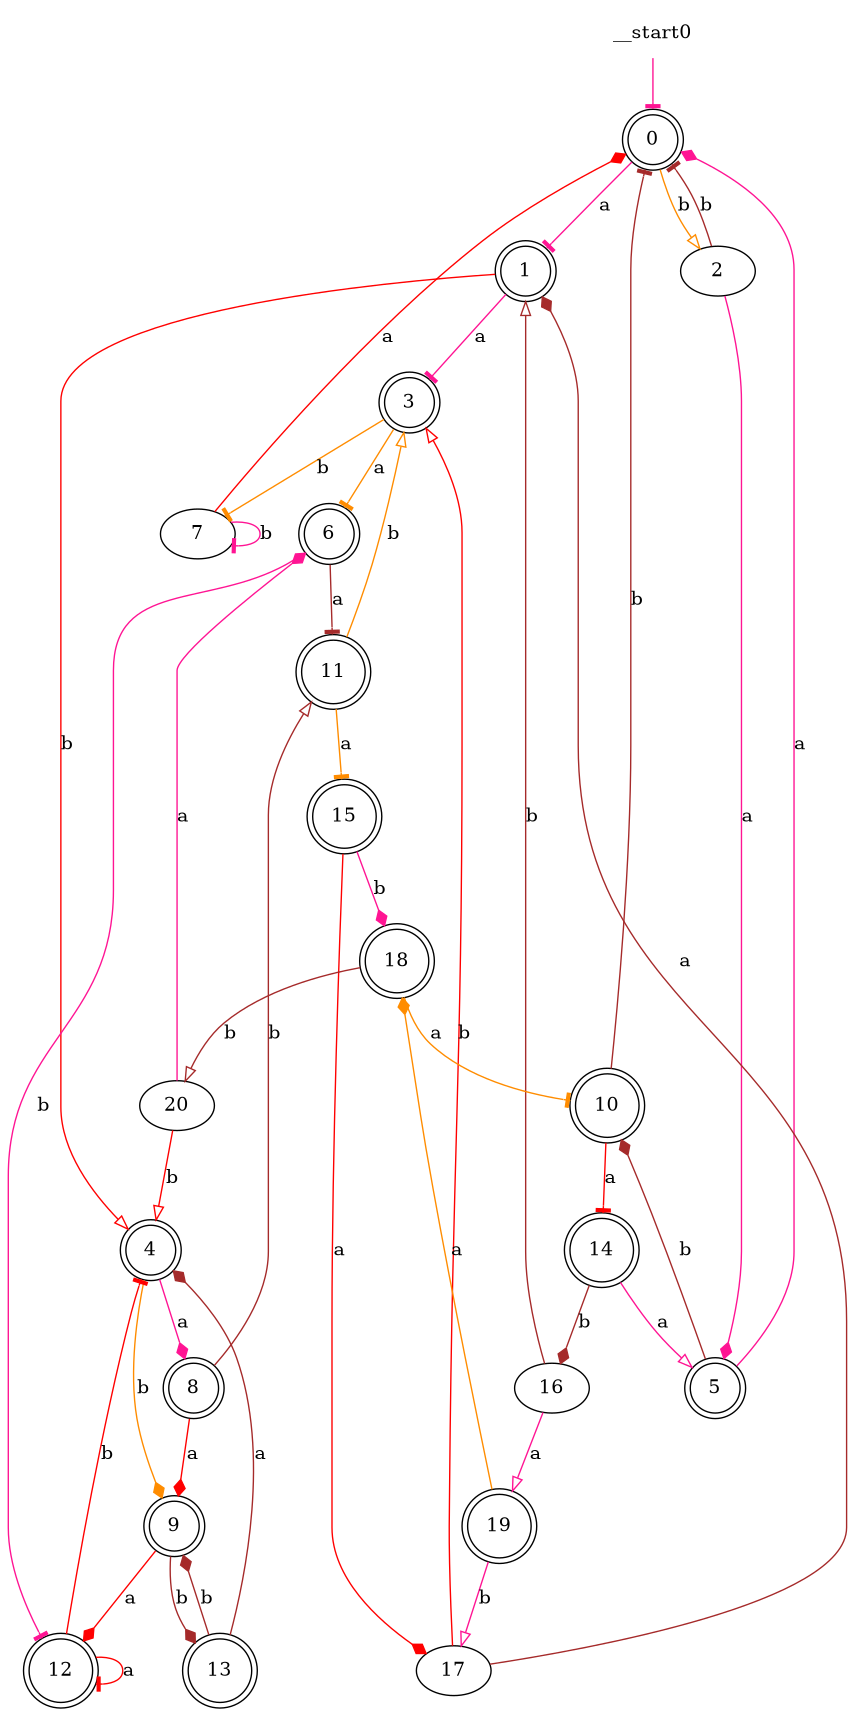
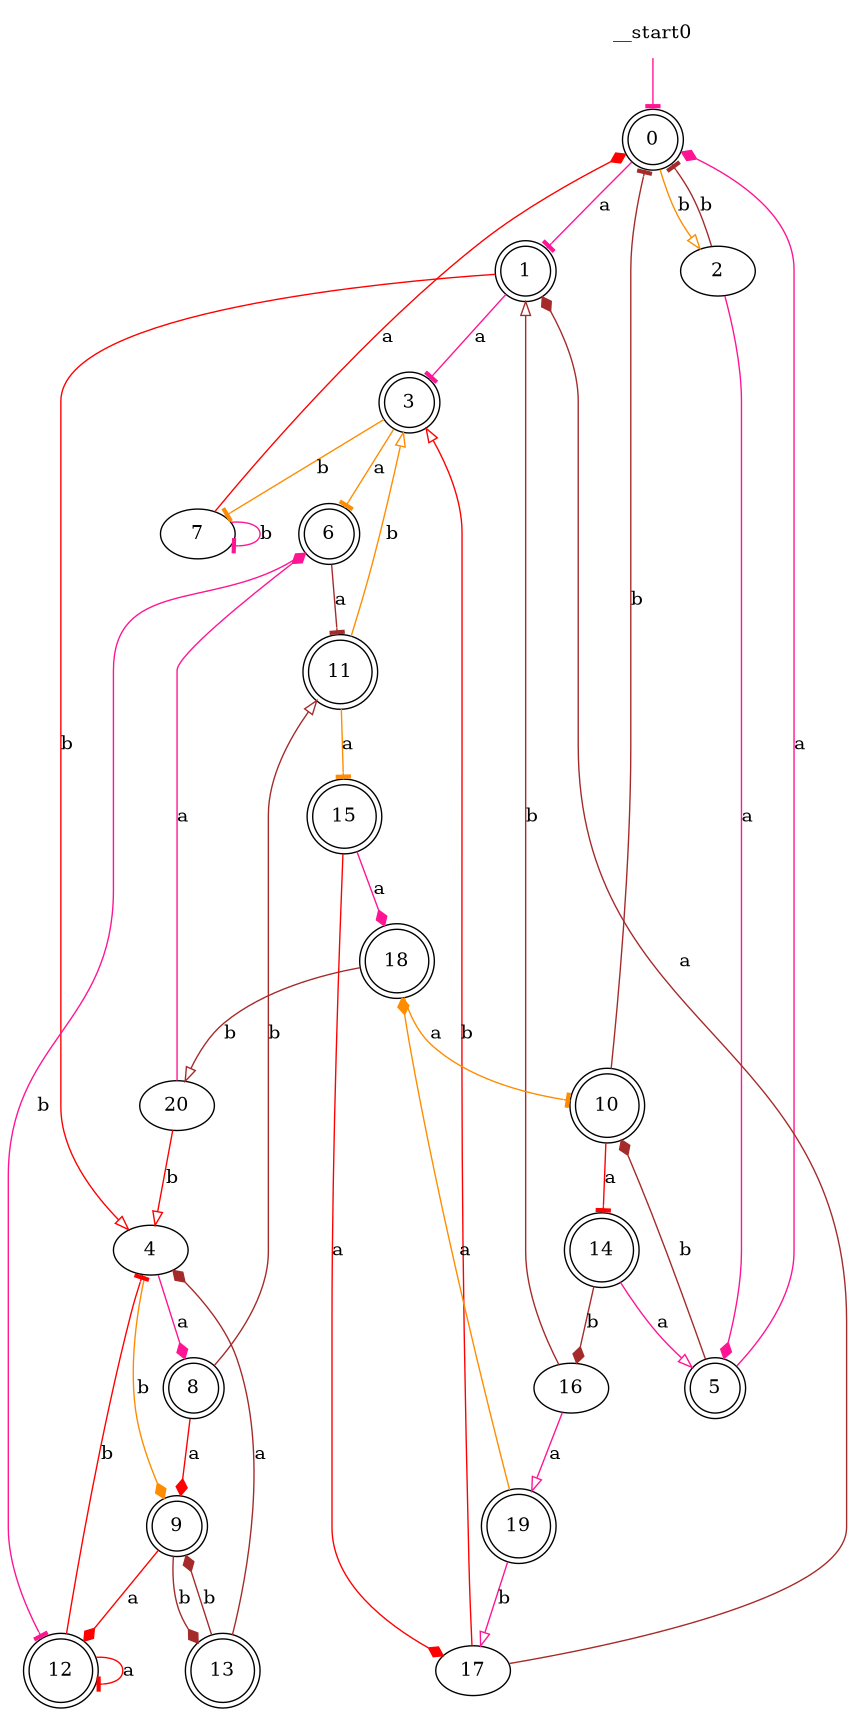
edge "15" -> "18": label "b" -> "a"
node "4": shape doublecircle -> ellipse
